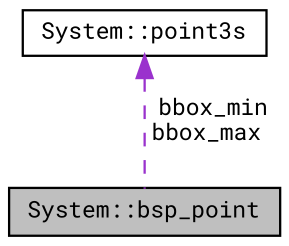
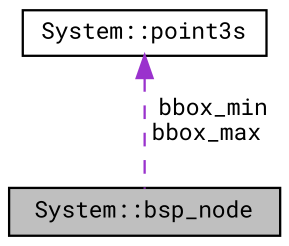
node "System::bsp_point": label "System::bsp_point" -> "System::bsp_node"
